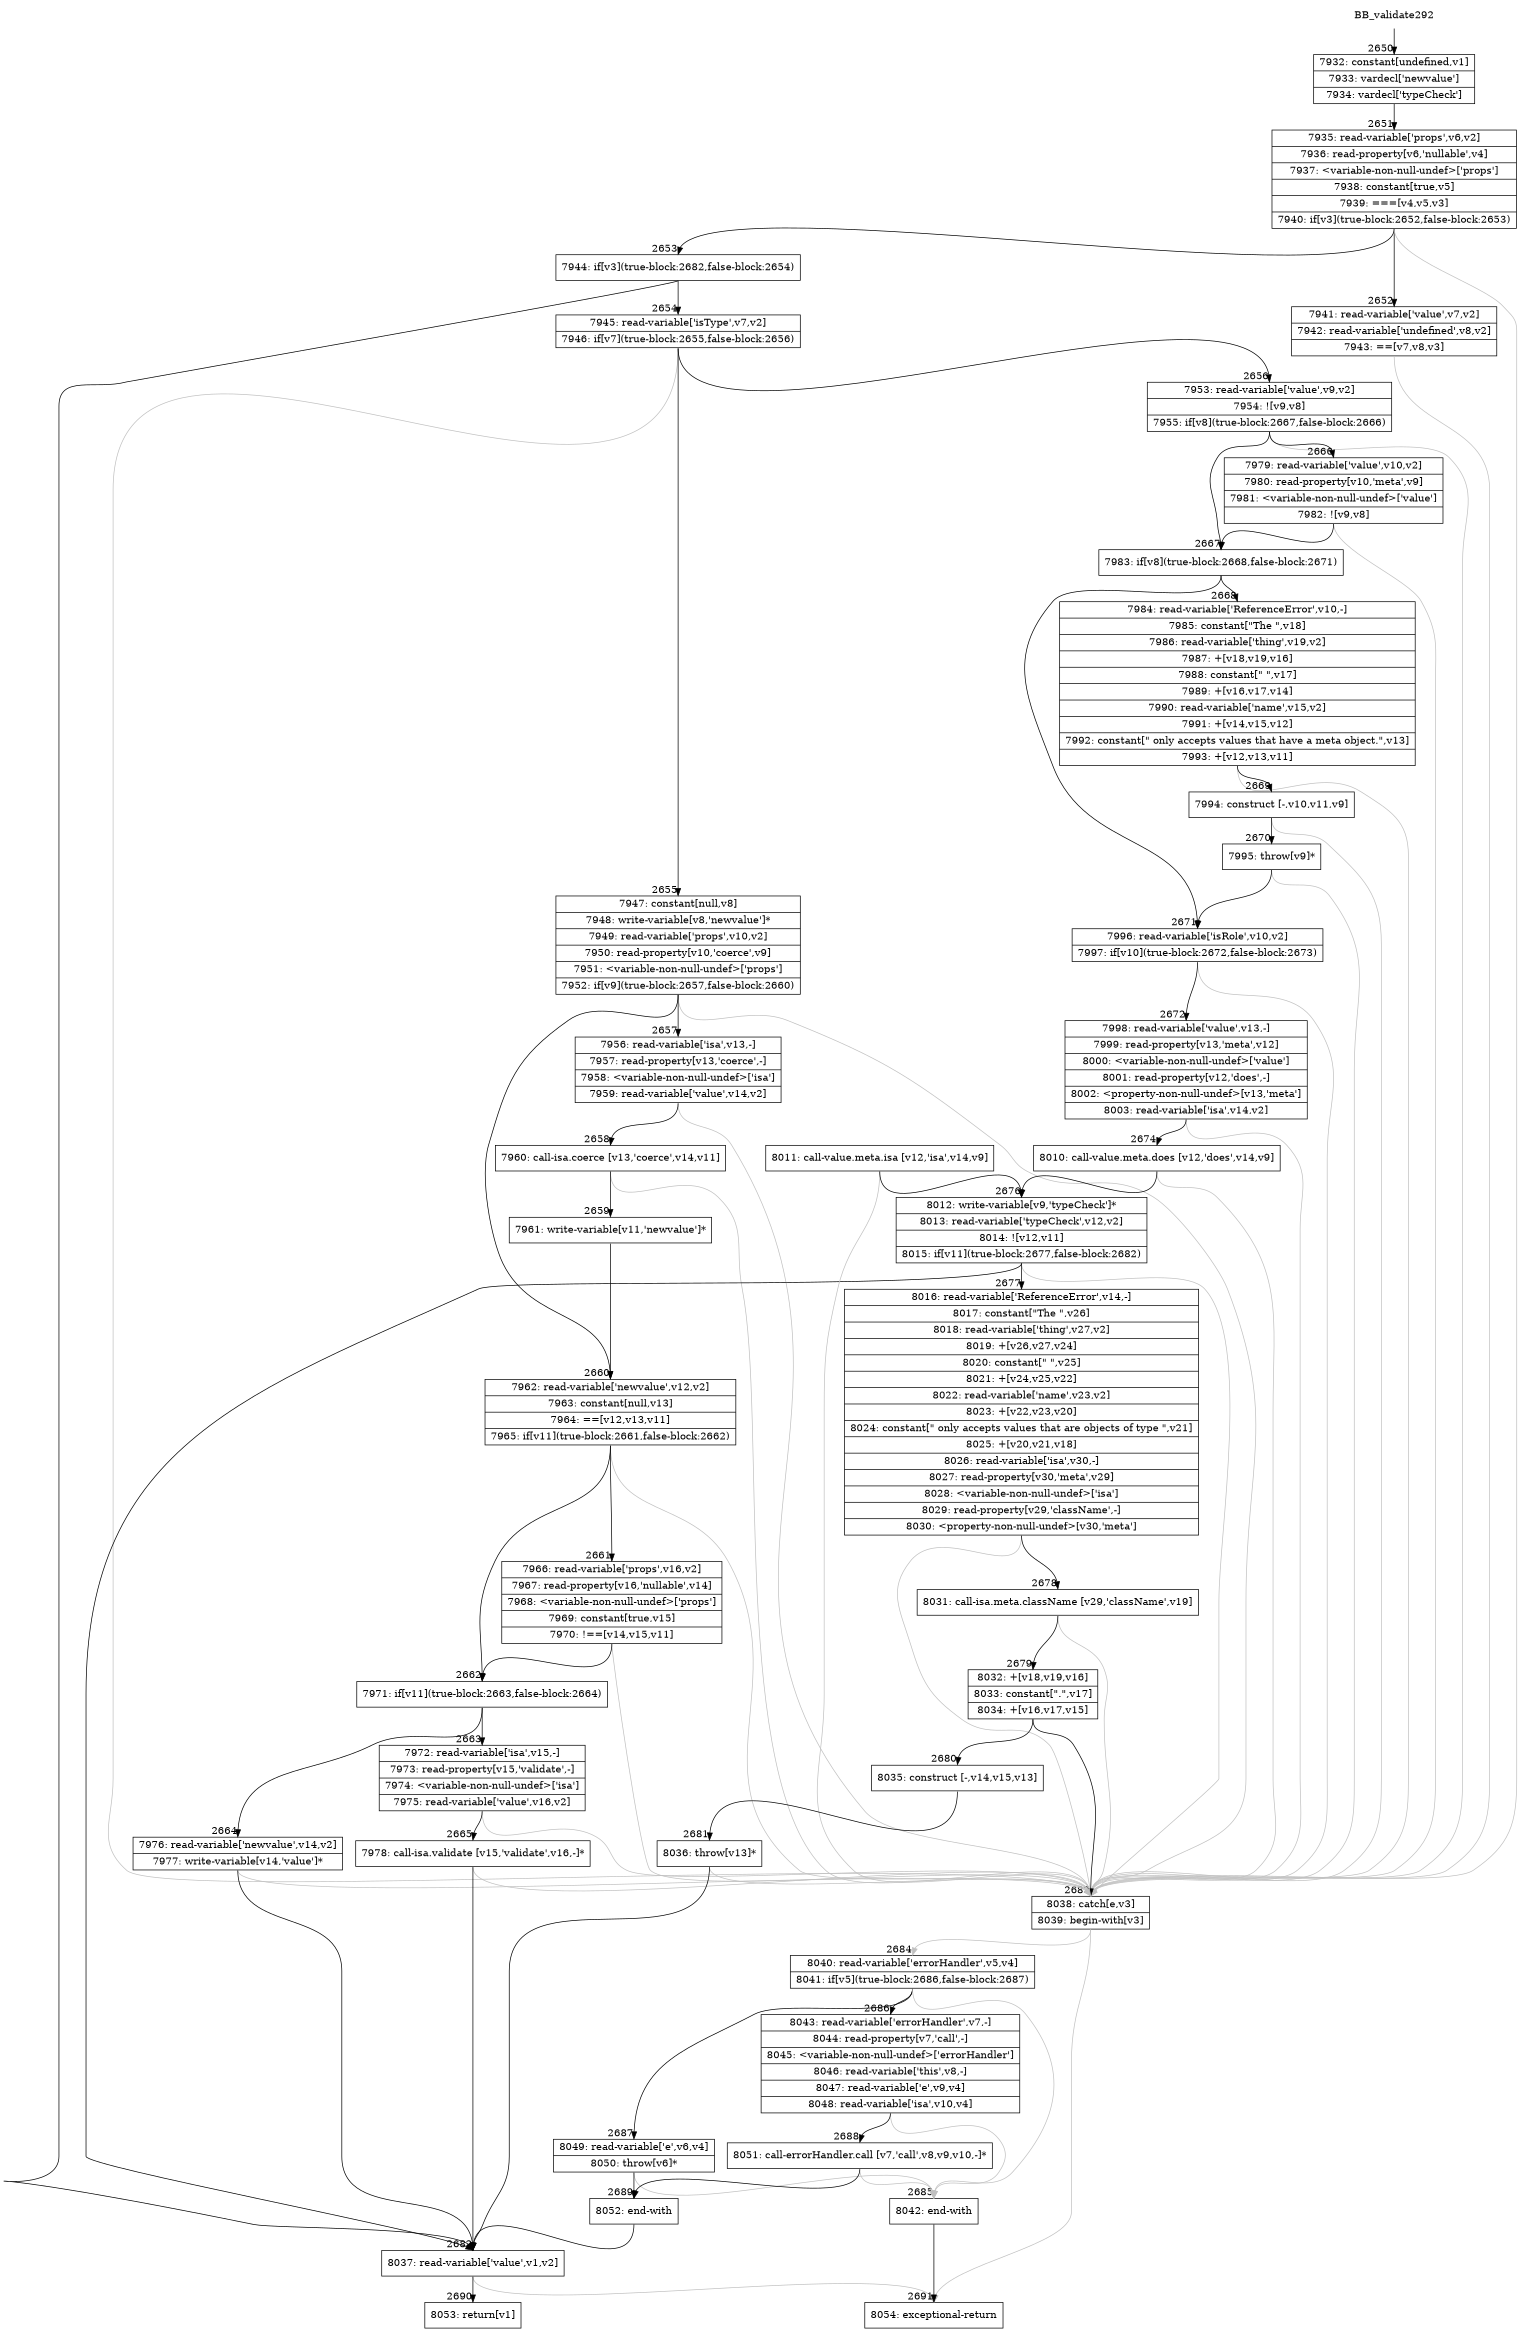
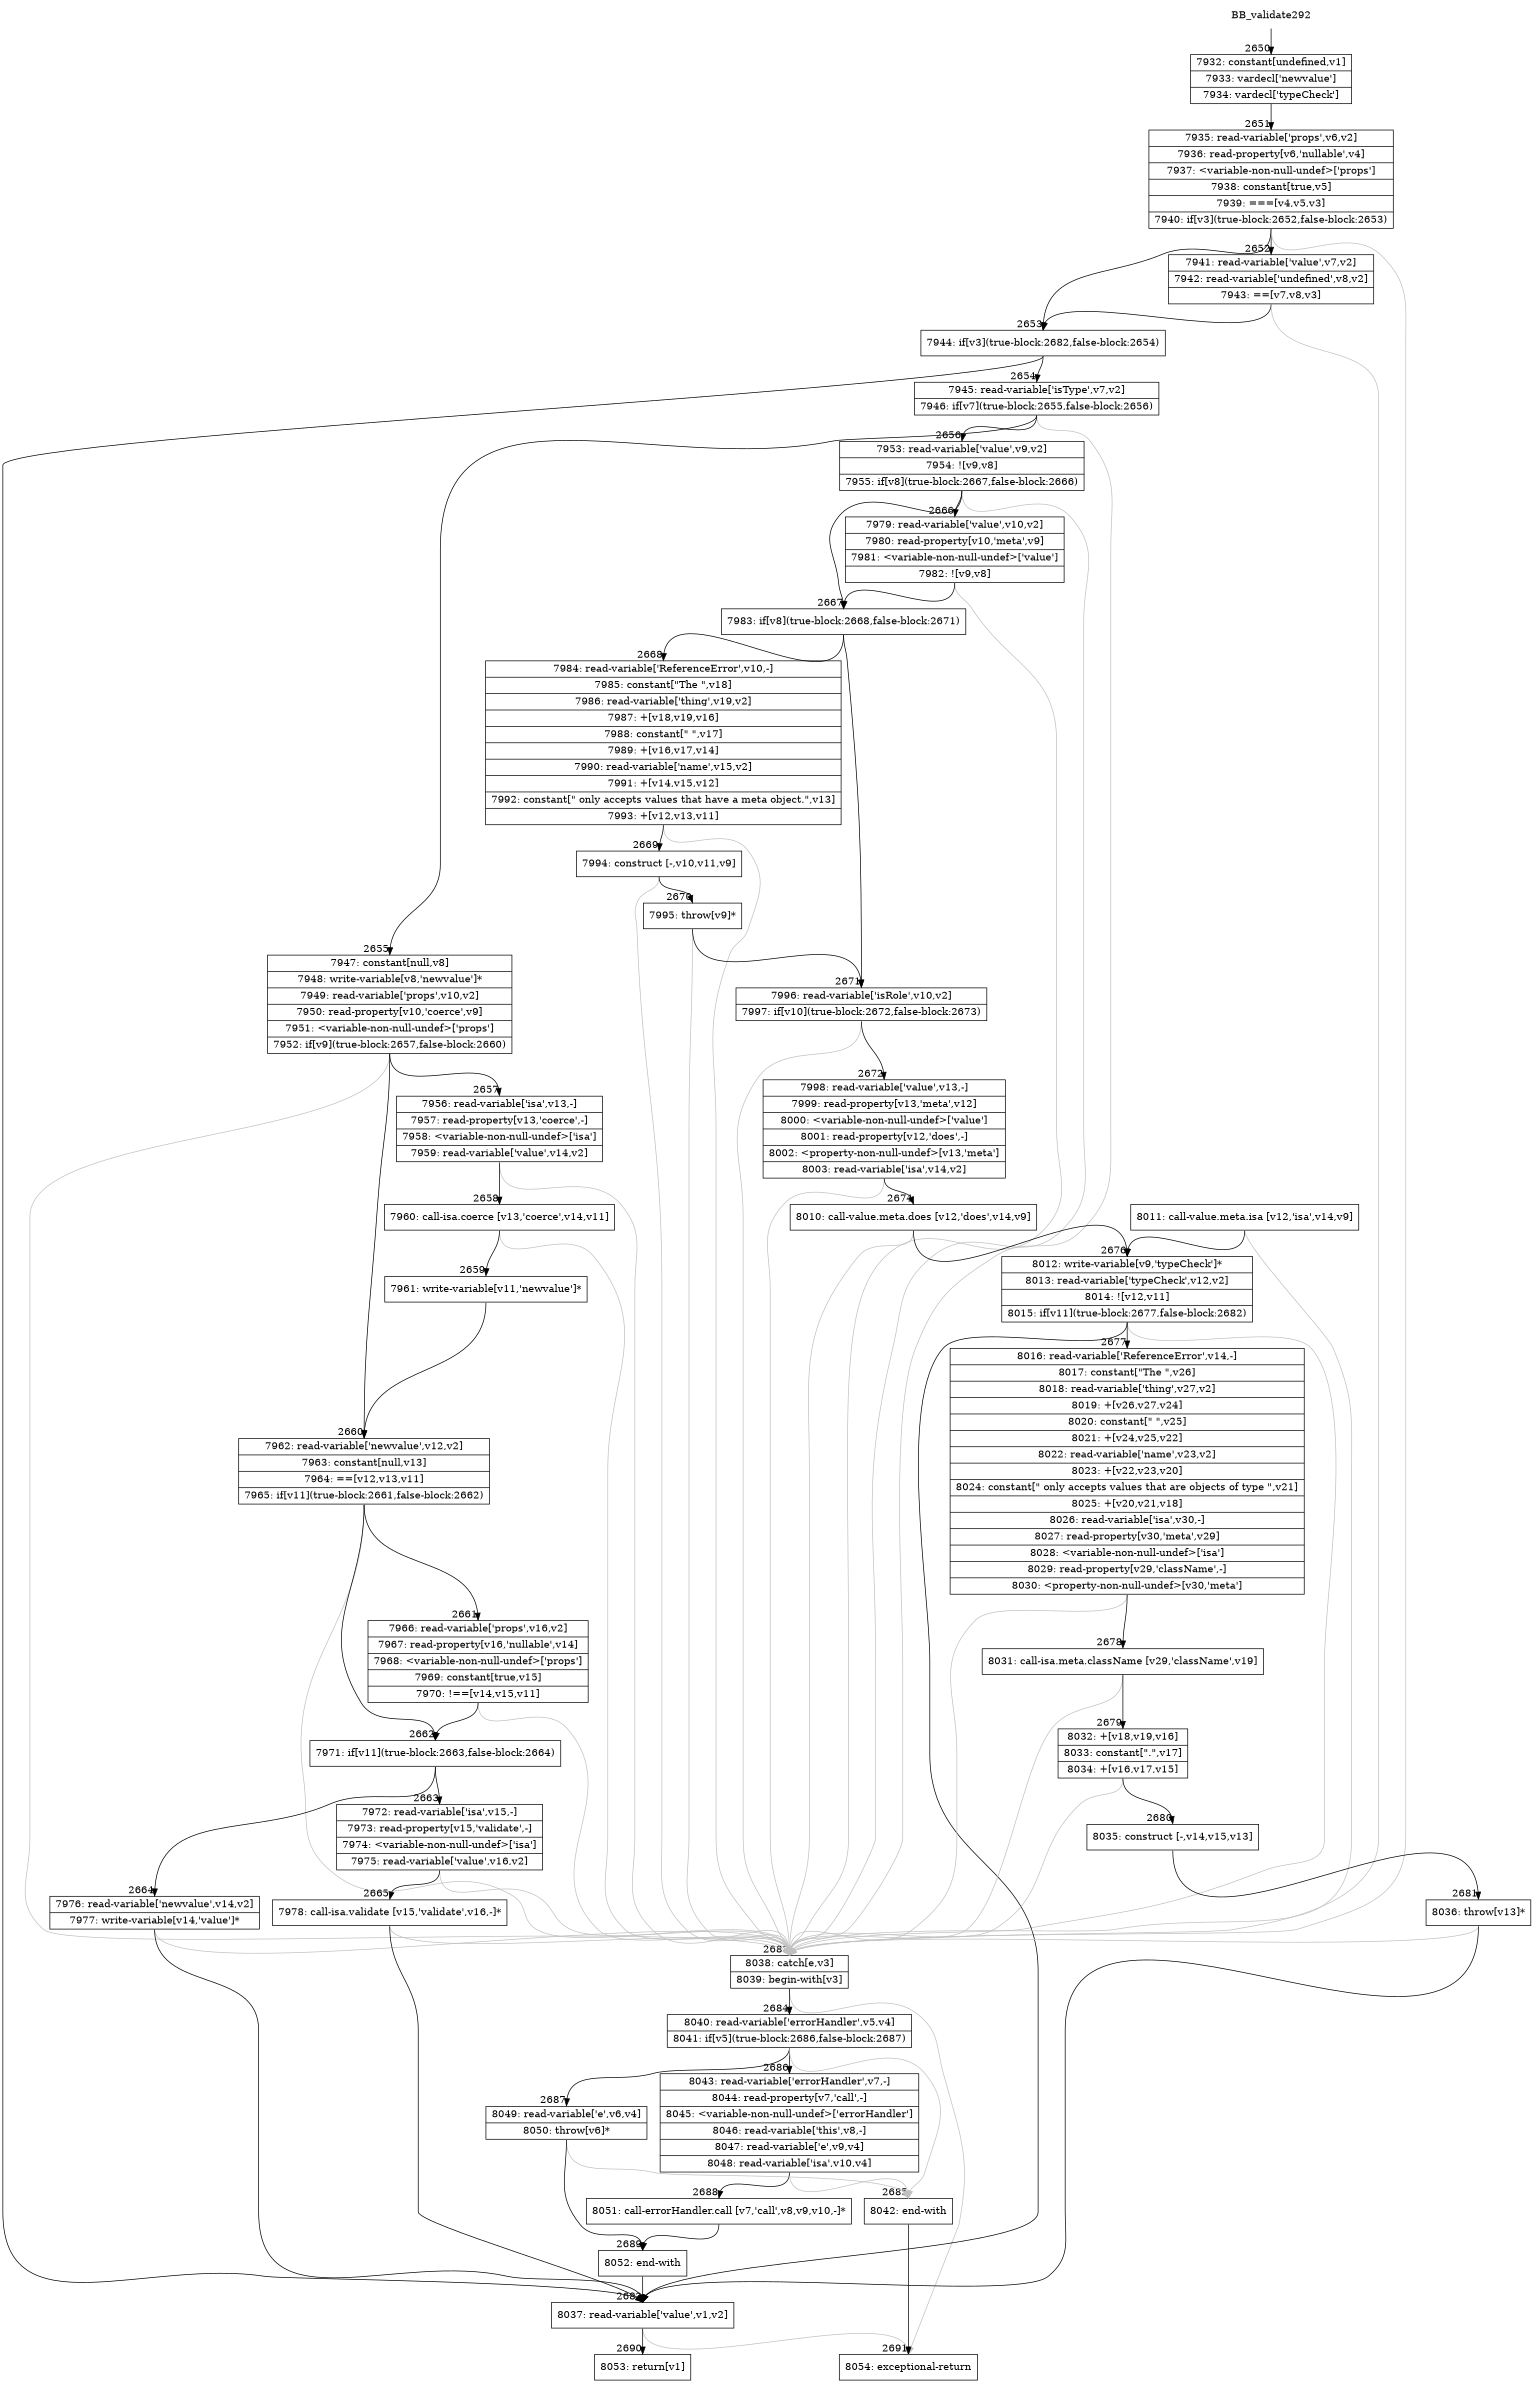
edge "7941: read-variable['value',v7,v2]" -> "7944: if[v3](true-block:2682,false-block:2654)": added
edge "8032: +[v18,v19,v16]" -> "8038: catch[e,v3]": color black -> gray
edge "8038: catch[e,v3]" -> "8040: read-variable['errorHandler',v5,v4]": color gray -> black
edge "8051: call-errorHandler.call [v7,'call',v8,v9,v10,-]*" -> "8042: end-with": removed
